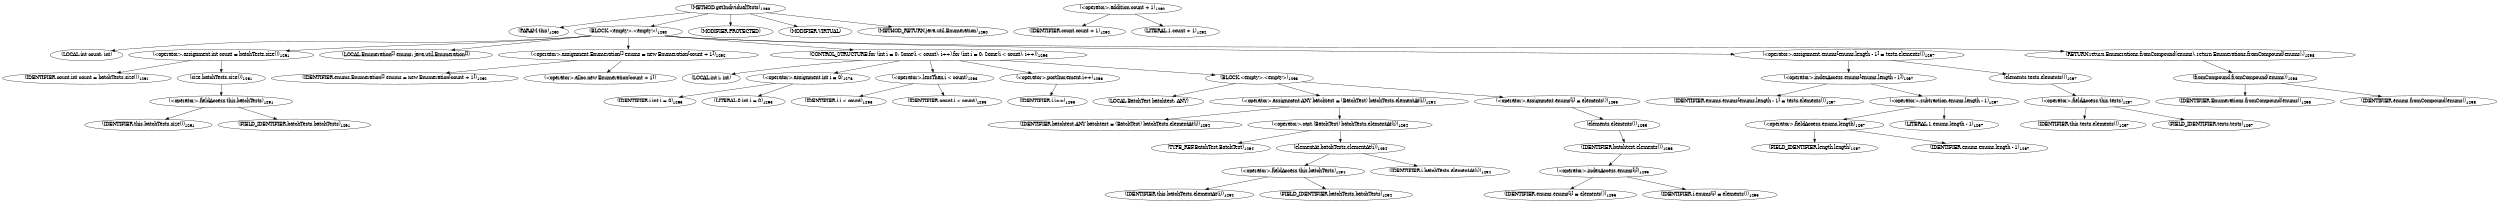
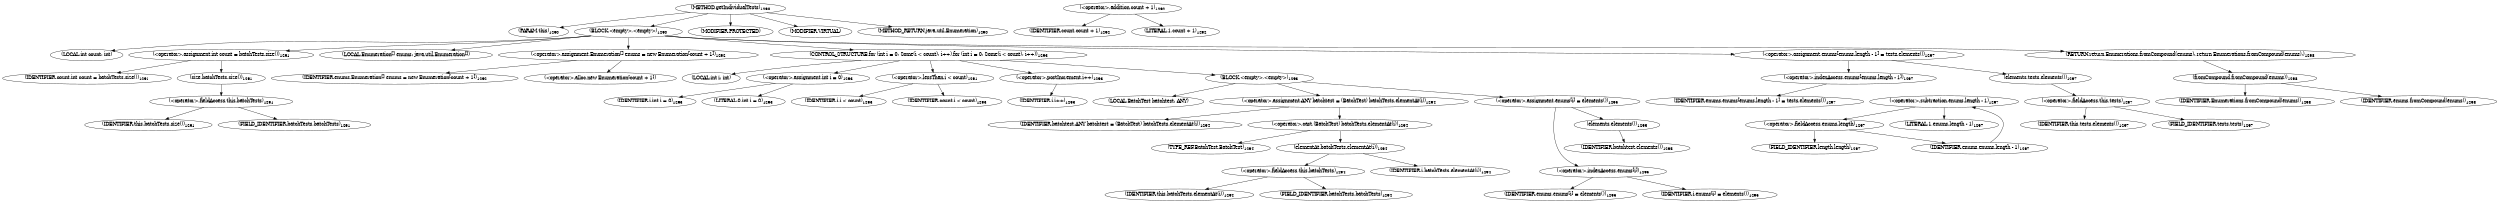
node "(<operator>.assignment,int i = 0)": text "1273" -> "1293"
node "(<operator>.lessThan,i < count)": text "1293" -> "1291"
edge "(<operator>.indexAccess,enums[enums.length - 1])" -> "(<operator>.subtraction,enums.length - 1)": now "(IDENTIFIER,enums,enums.length - 1)" -> "(<operator>.subtraction,enums.length - 1)"
edge "(IDENTIFIER,batchtest,elements())" -> "(<operator>.indexAccess,enums[i])": now "(<operator>.assignment,enums[i] = elements())" -> "(<operator>.indexAccess,enums[i])"
